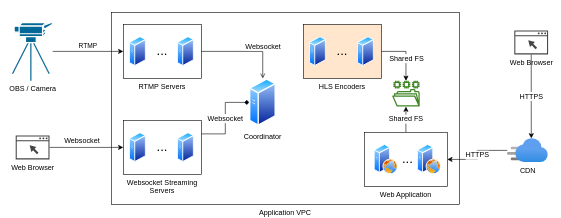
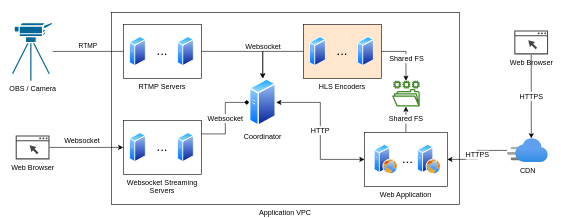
edge "OBS / Camera" -> "RTMP Servers": arrowhead classic -> none
edge "HLS Encoders" -> "Coordinator": added
edge "Coordinator" -- "Web Application": added, label "HTTP"
